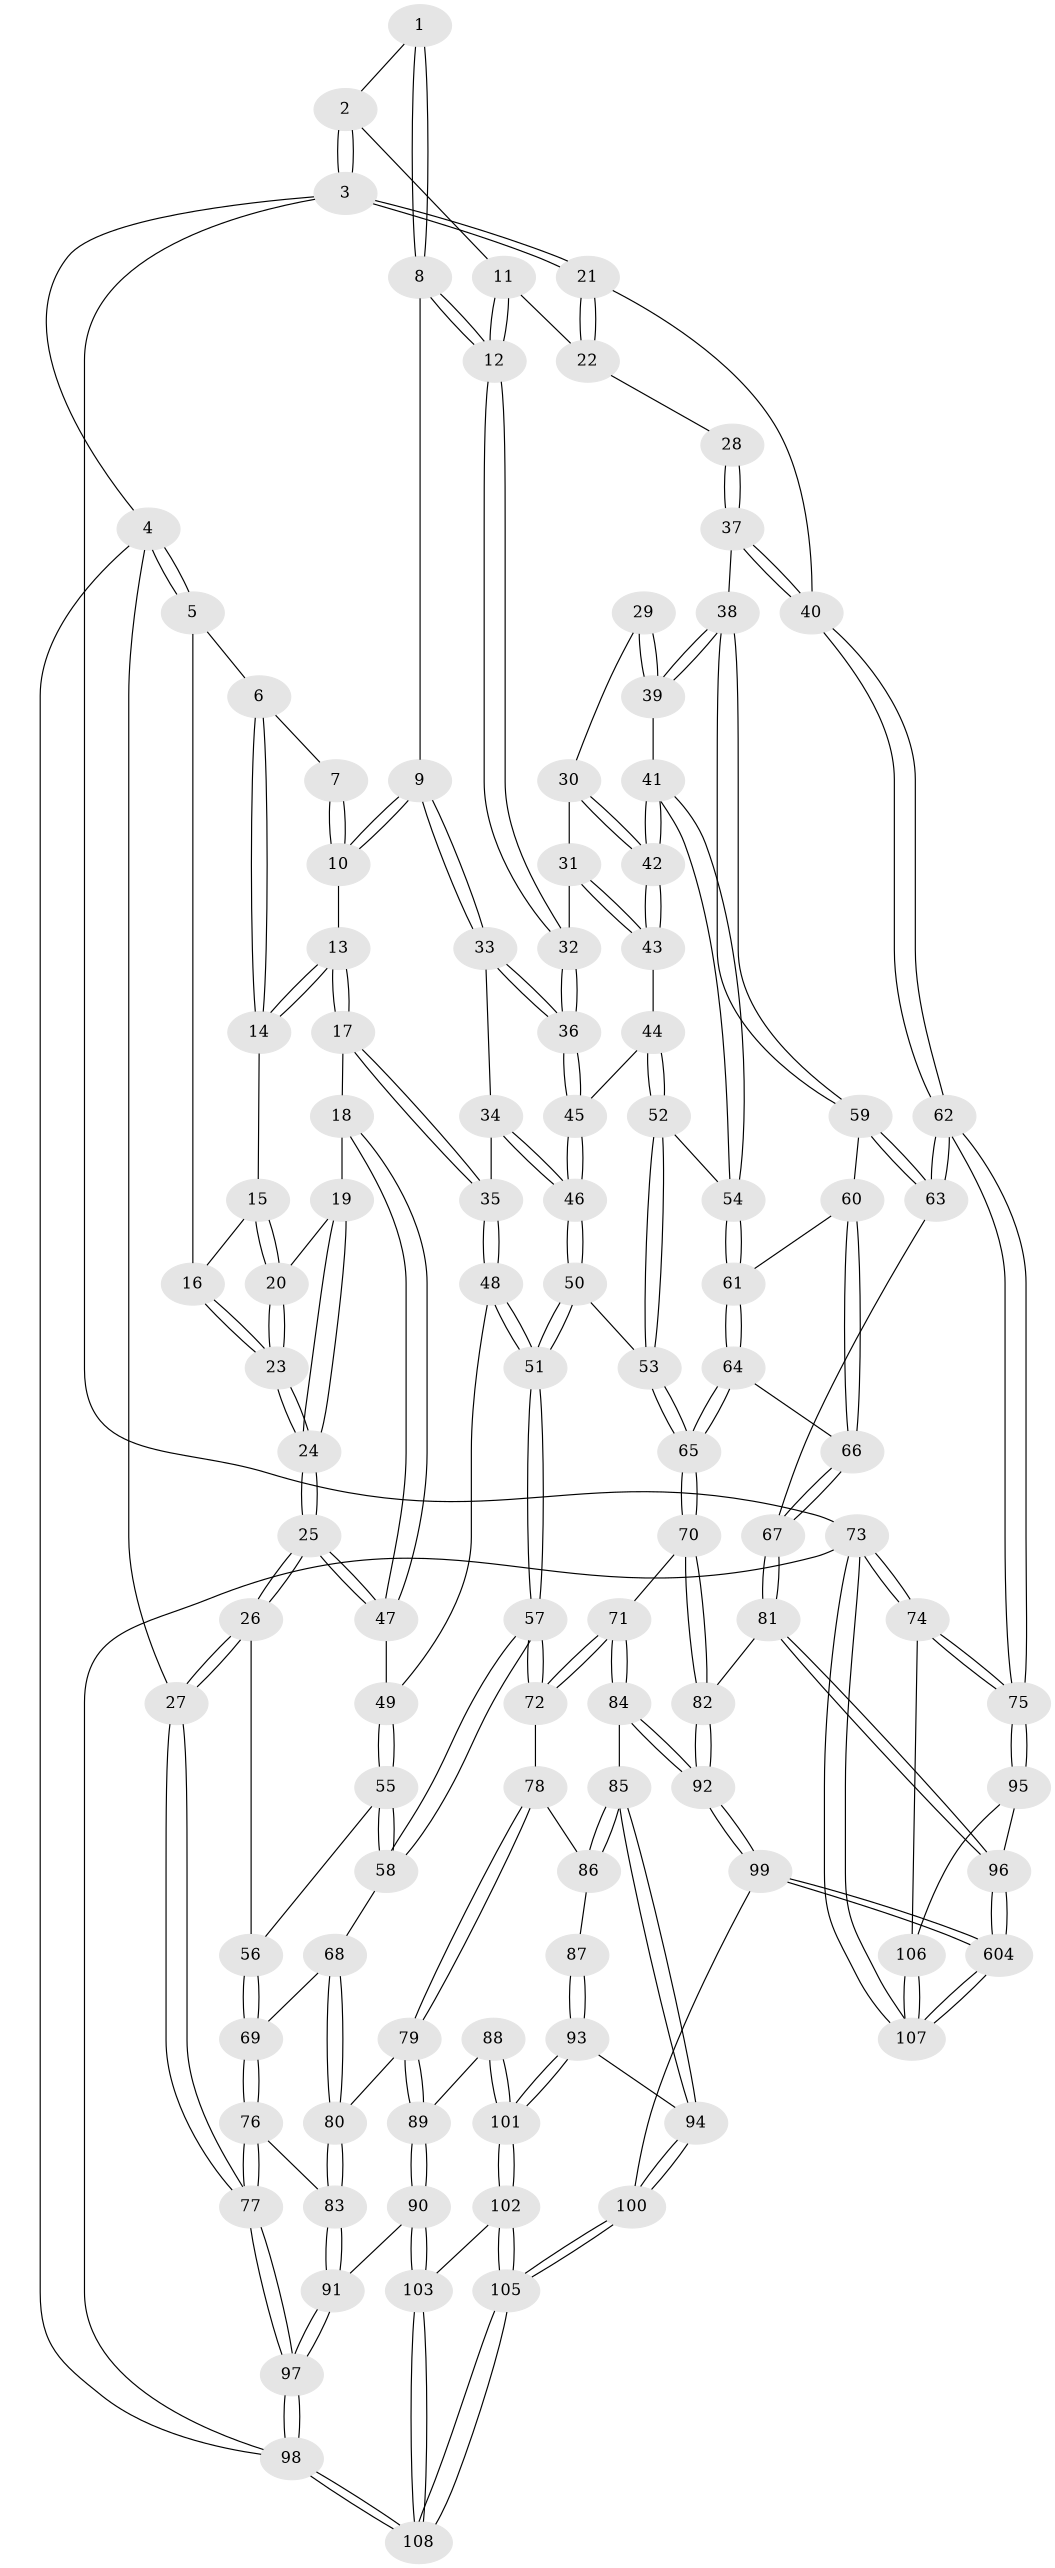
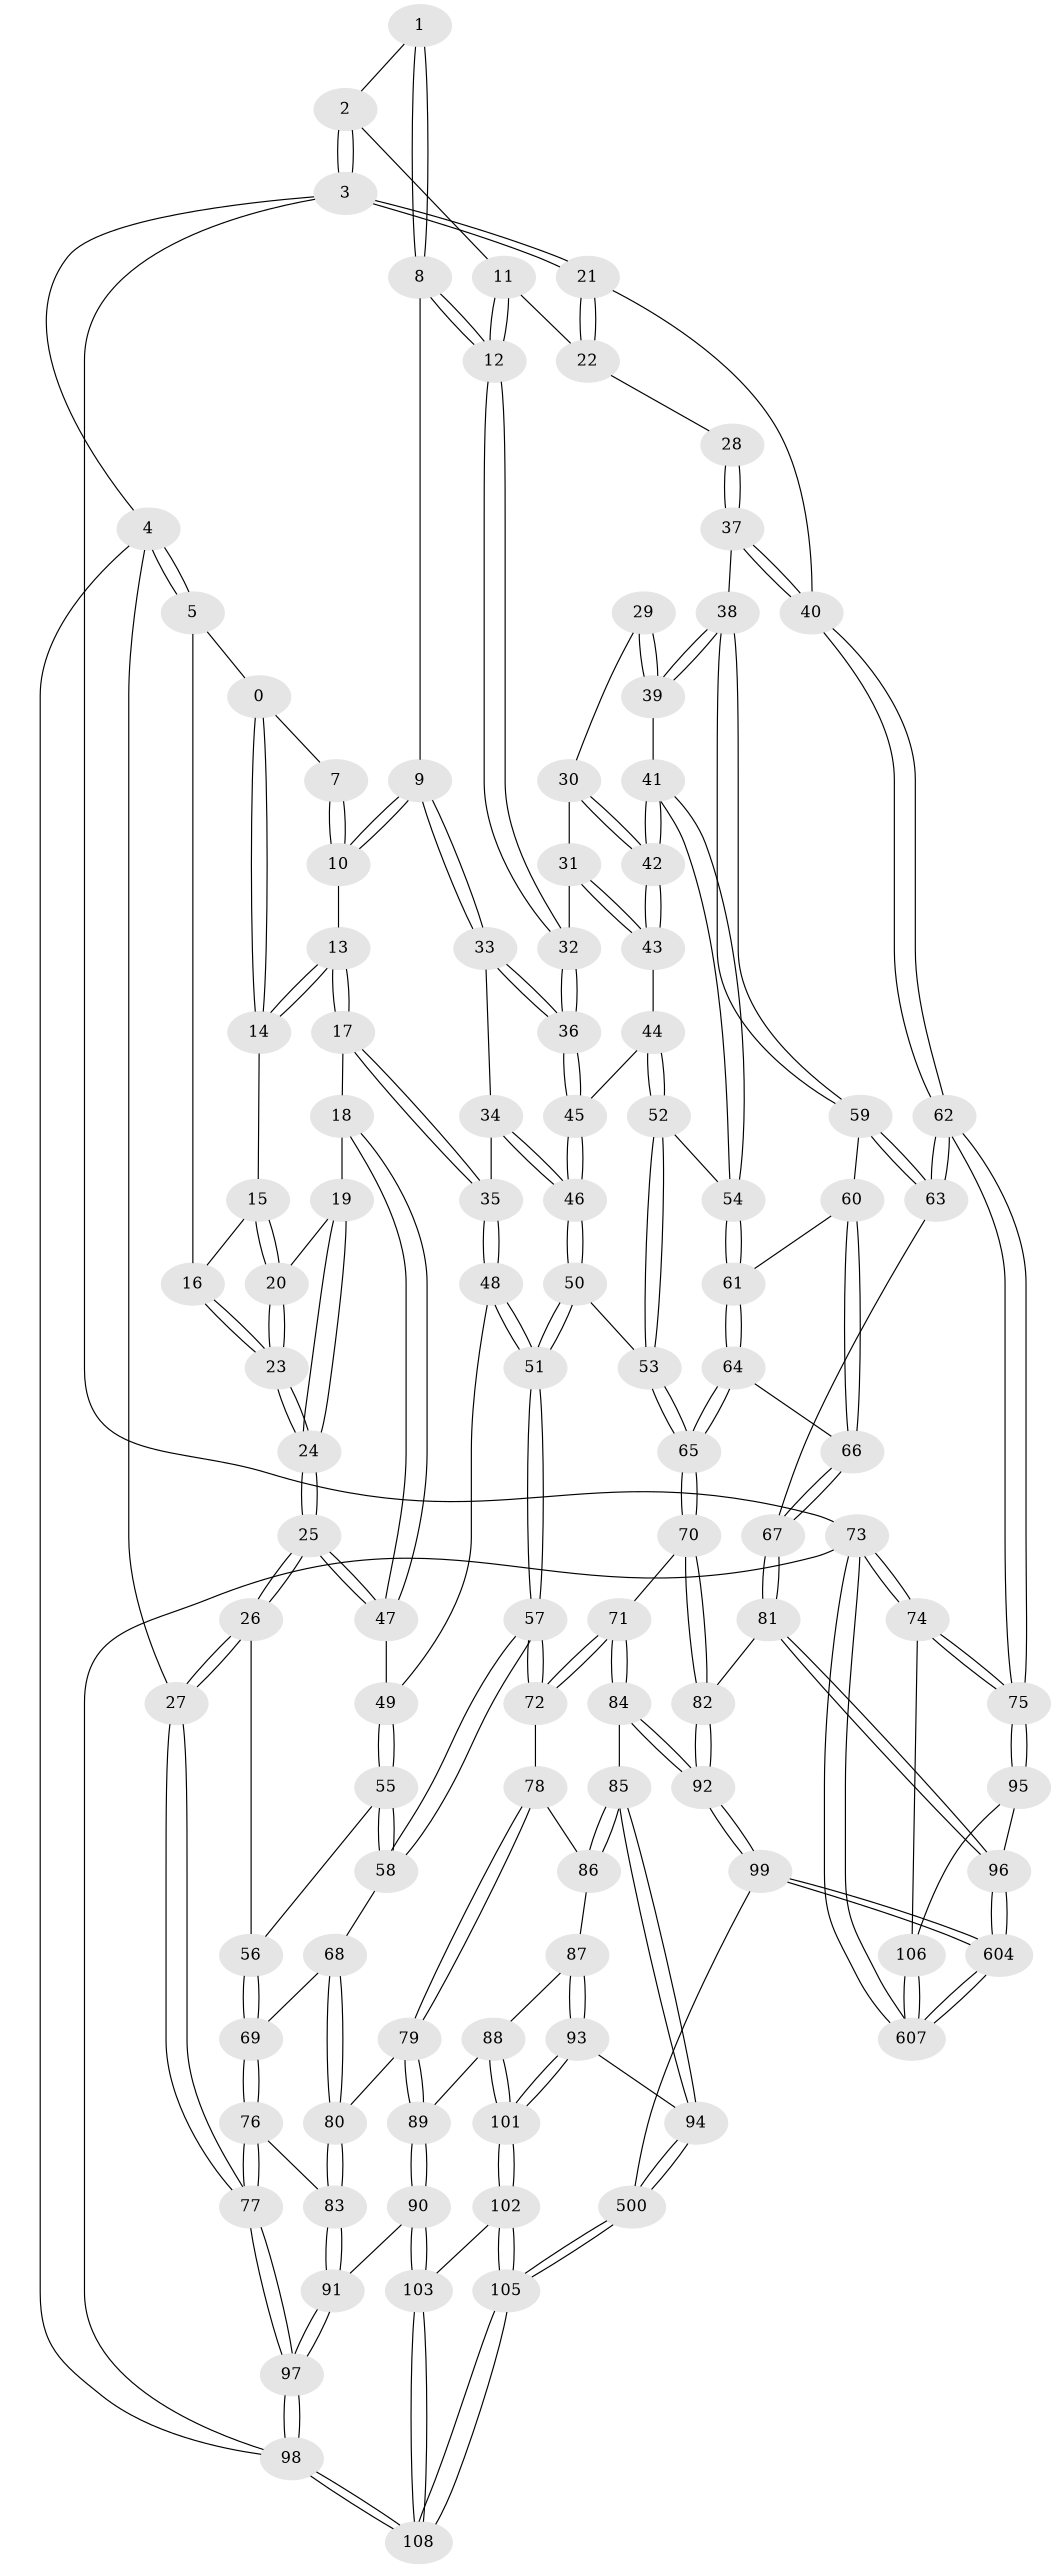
node "6": label "6" -> "0"
edge "87" -- "88": added
node "107": label "107" -> "607"
node "100": label "100" -> "500"
